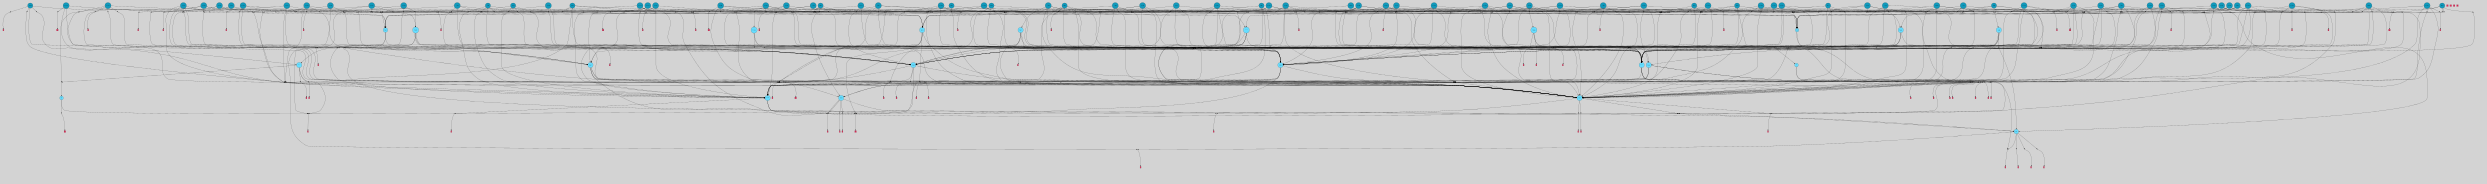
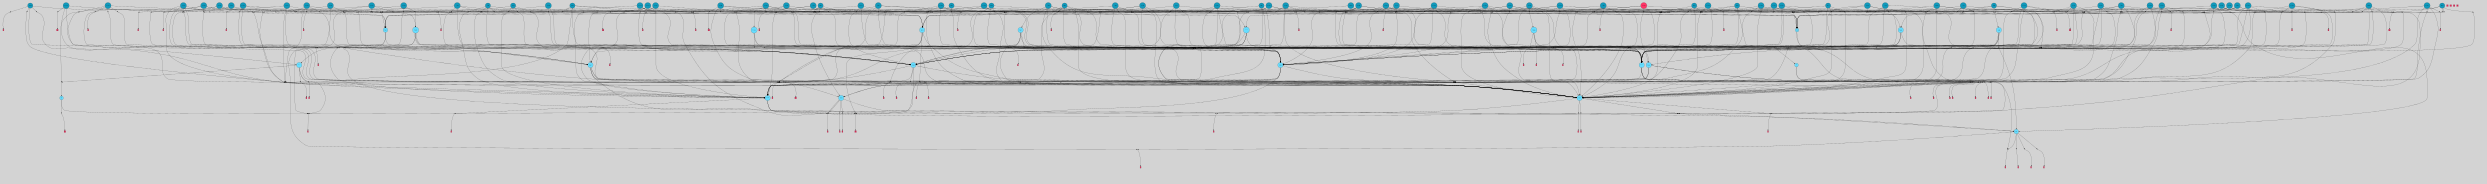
node "T1183": fillcolor #1199bb -> #ff3366
